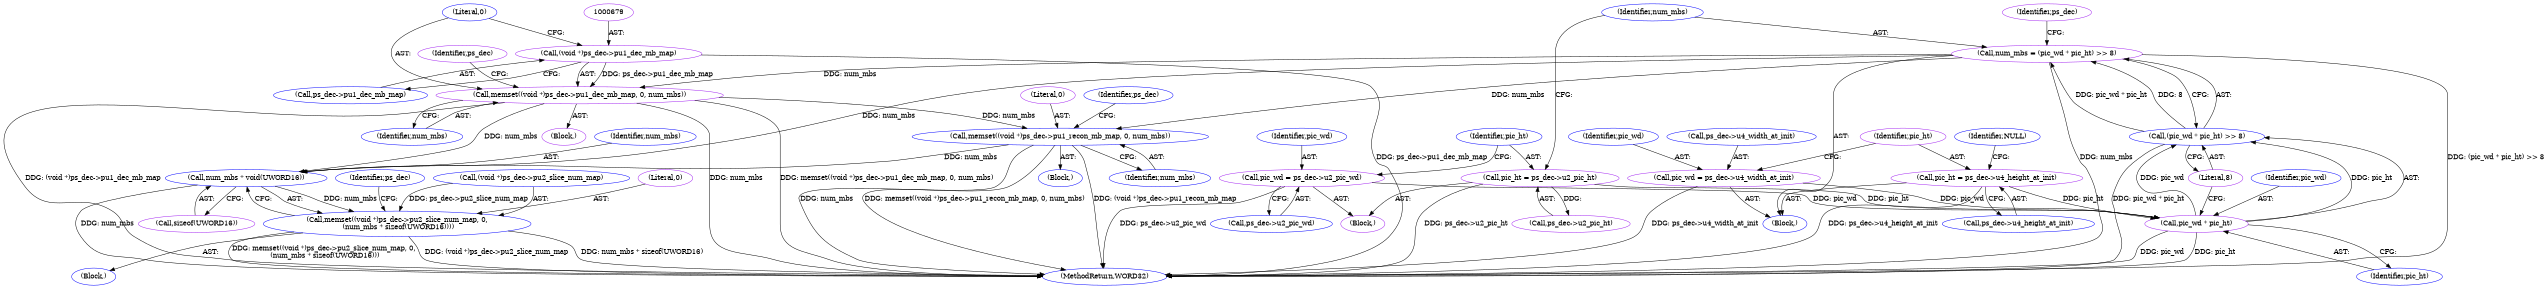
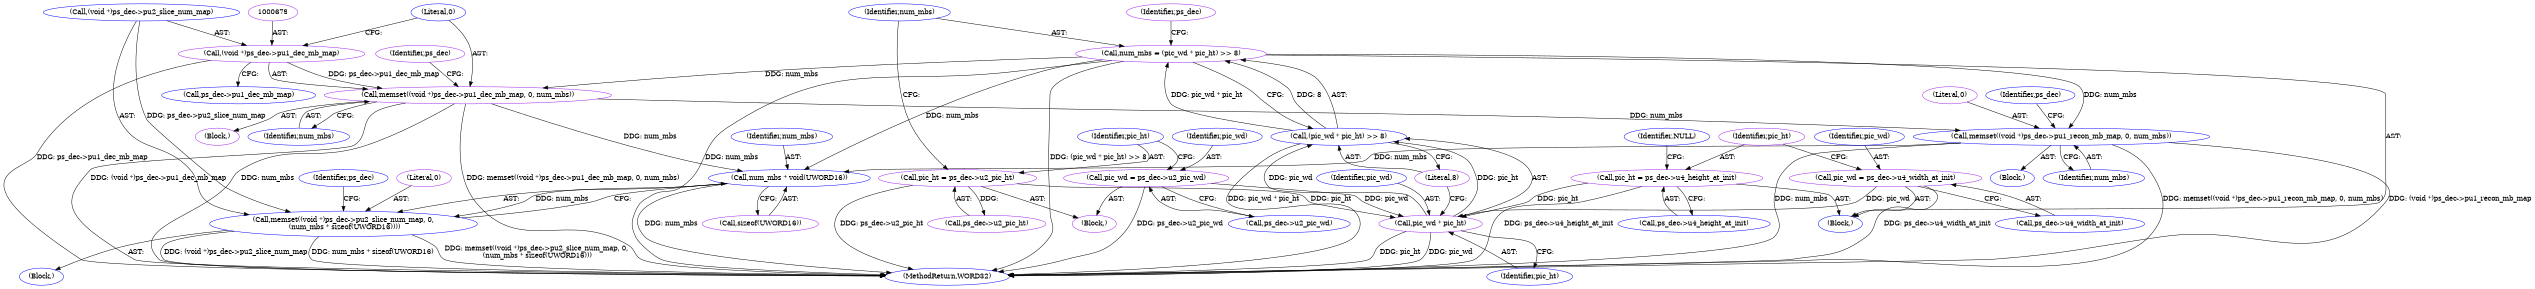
edge "(Call,ps_dec->pu1_dec_mb_map)" -> "(Call,(void *)ps_dec->pu1_dec_mb_map)": now "(Call,(void *)ps_dec->pu2_slice_num_map)" -> "(Call,(void *)ps_dec->pu1_dec_mb_map)"
edge "(Call,pic_wd = ps_dec->u4_width_at_init)" -> "(Call,ps_dec->u4_width_at_init)": added, label "CFG:"
